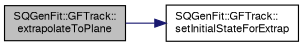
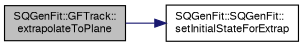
node "SQGenFit::GFTrack:: setInitialStateForExtrap": label "SQGenFit::GFTrack:: setInitialStateForExtrap" -> "SQGenFit::SQGenFit:: setInitialStateForExtrap"
